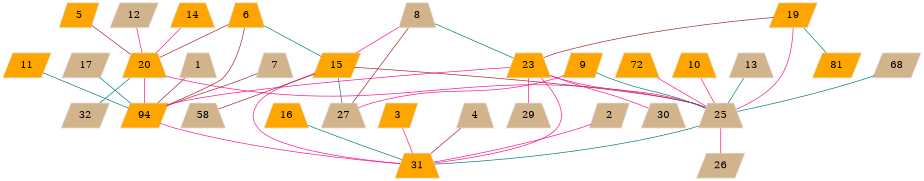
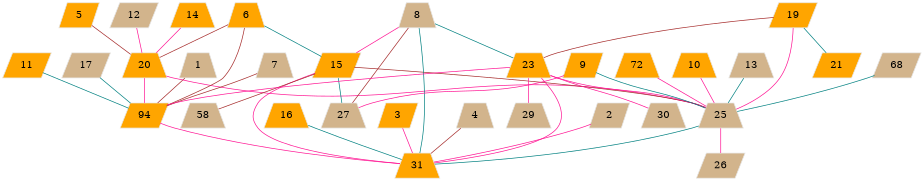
node "81": label "81" -> "21"
edge "8" -- "31": added
node "32": removed
